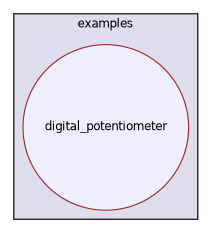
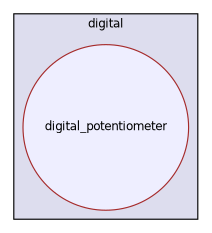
cluster "examples": label "examples" -> "digital"
